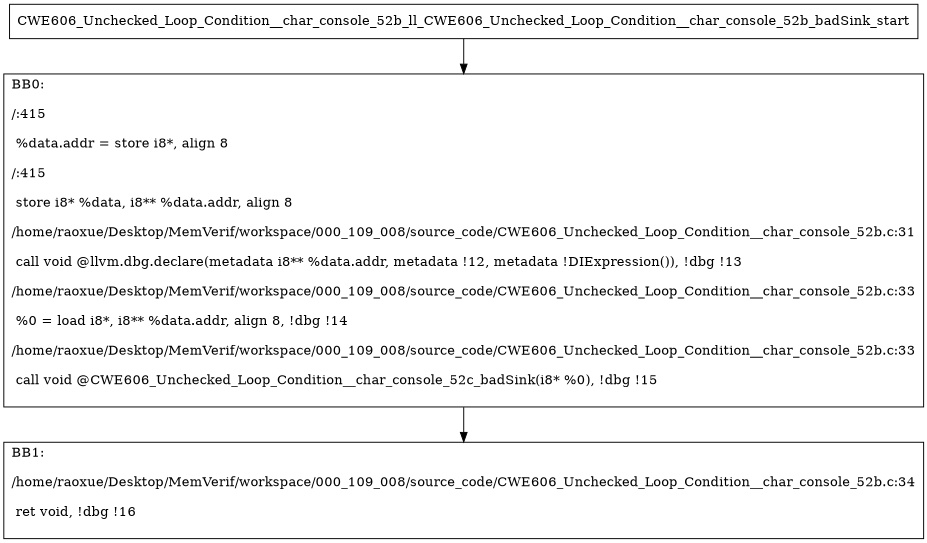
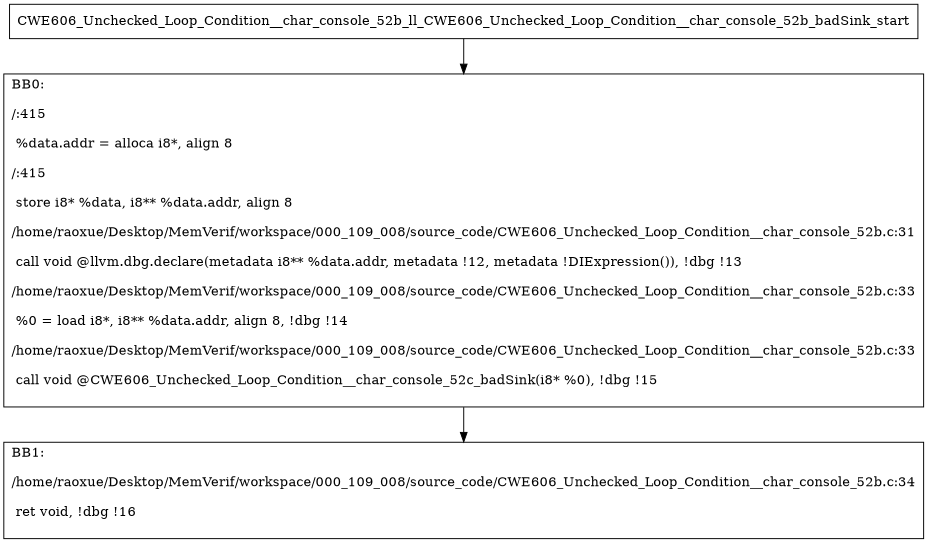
node "BB0:": text "%data.addr = store i8*, align 8" -> "%data.addr = alloca i8*, align 8"
